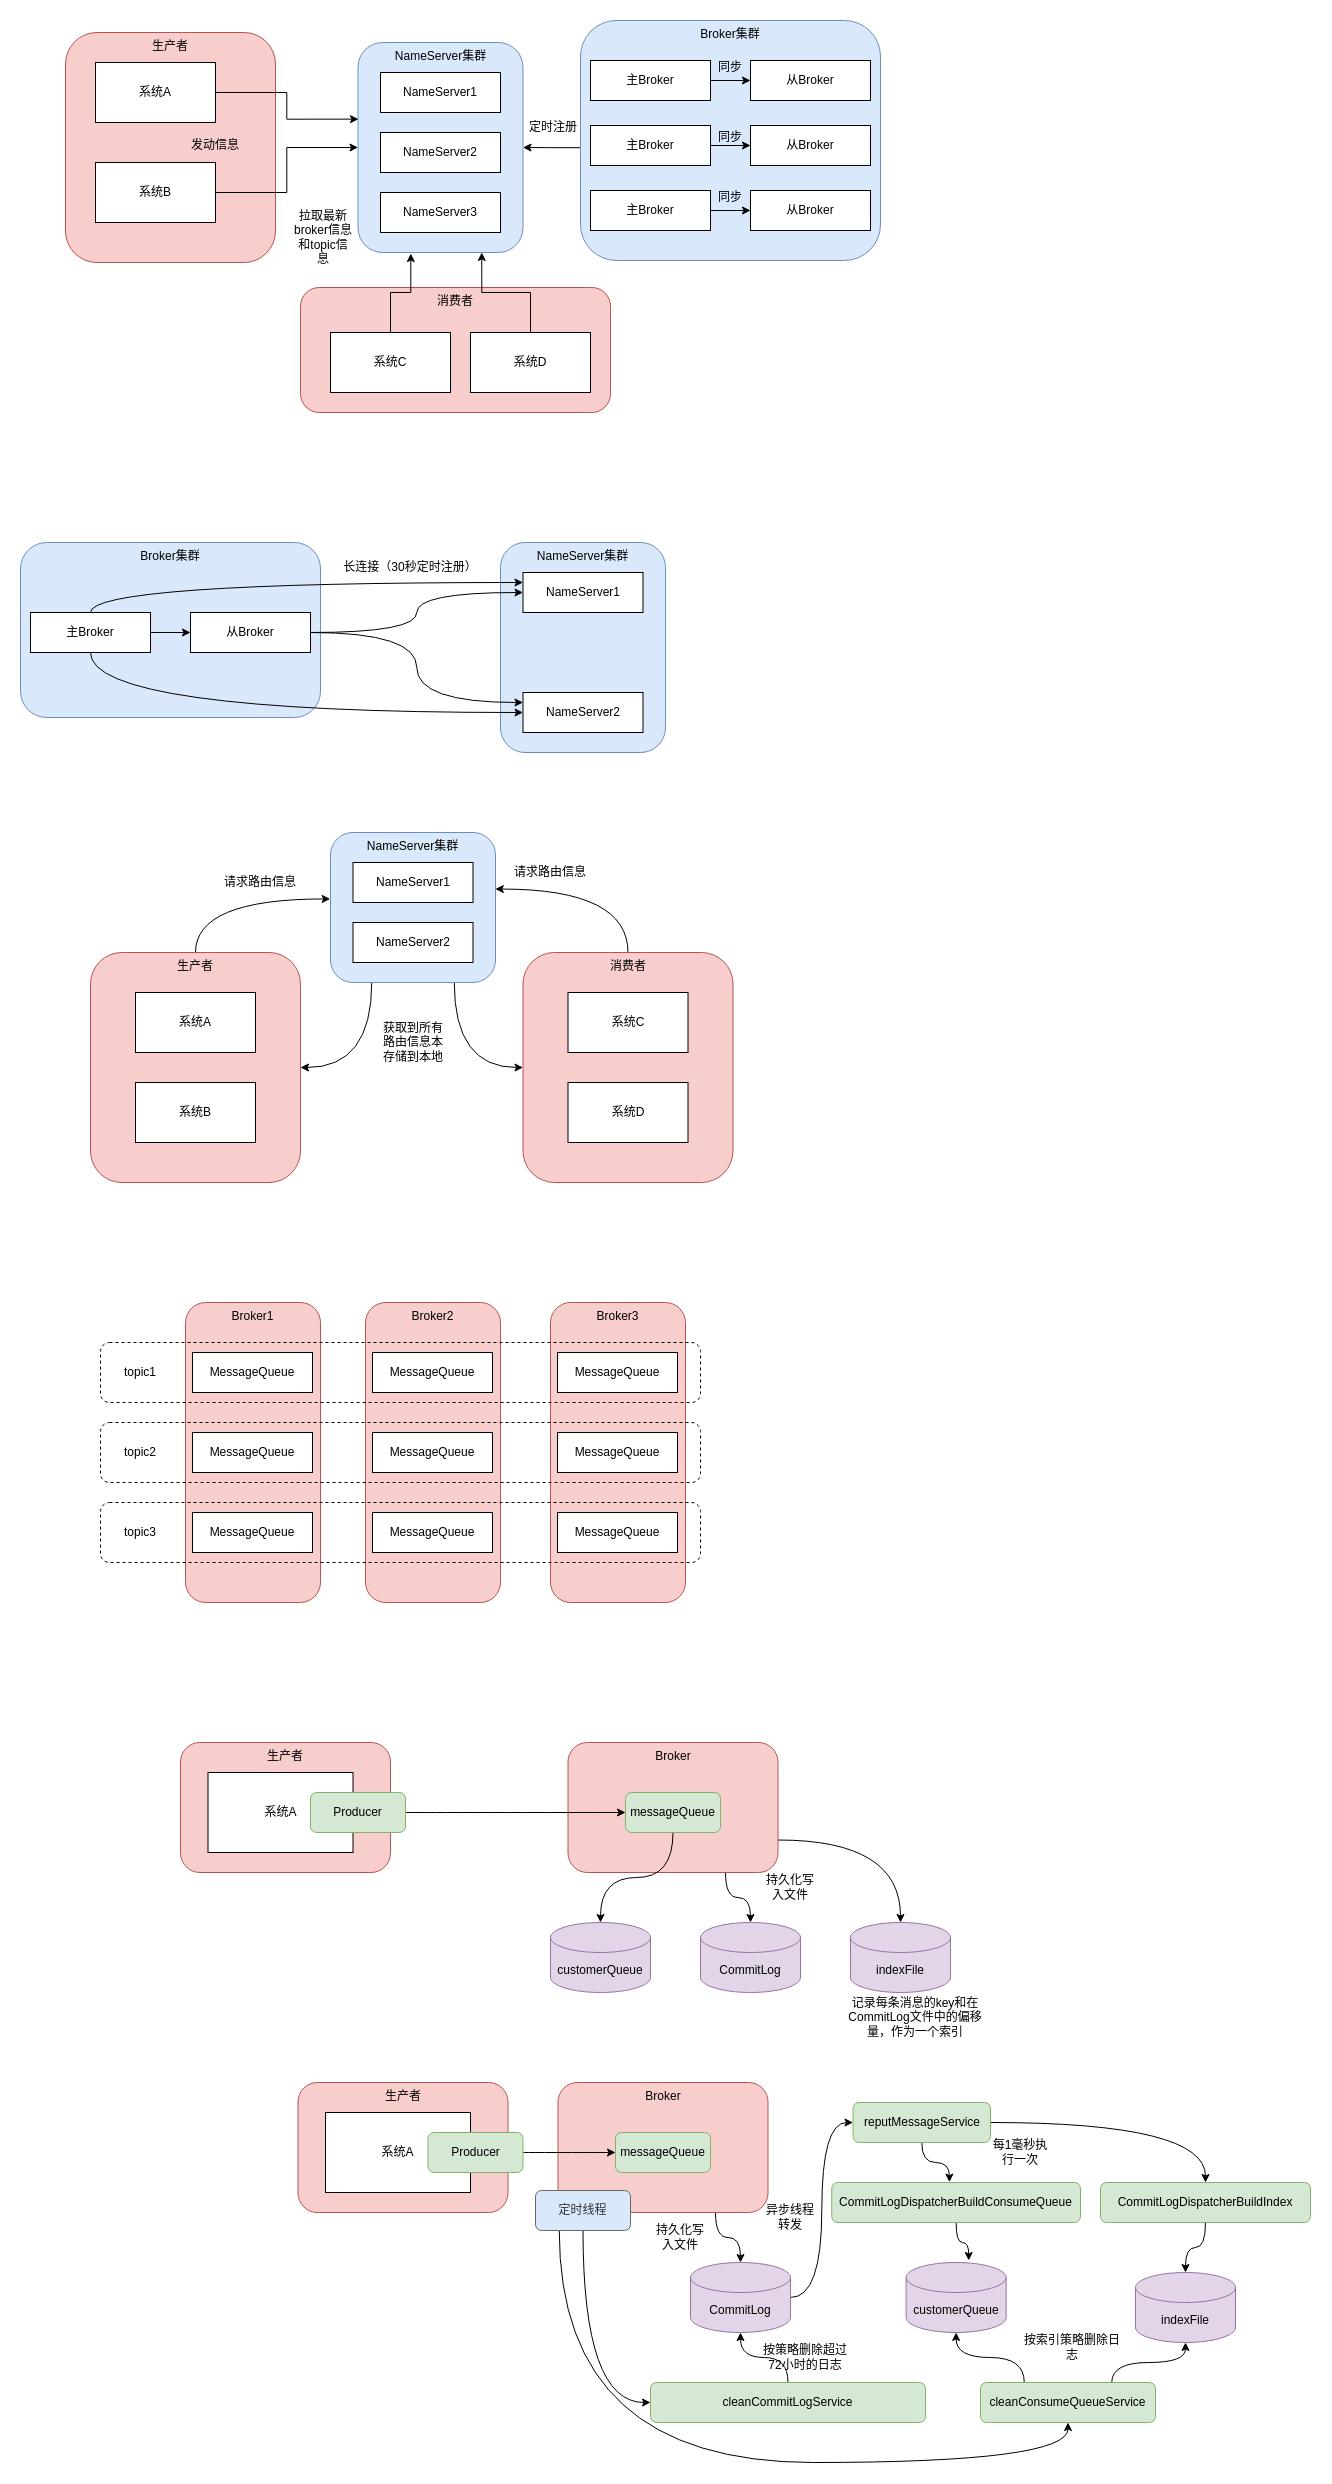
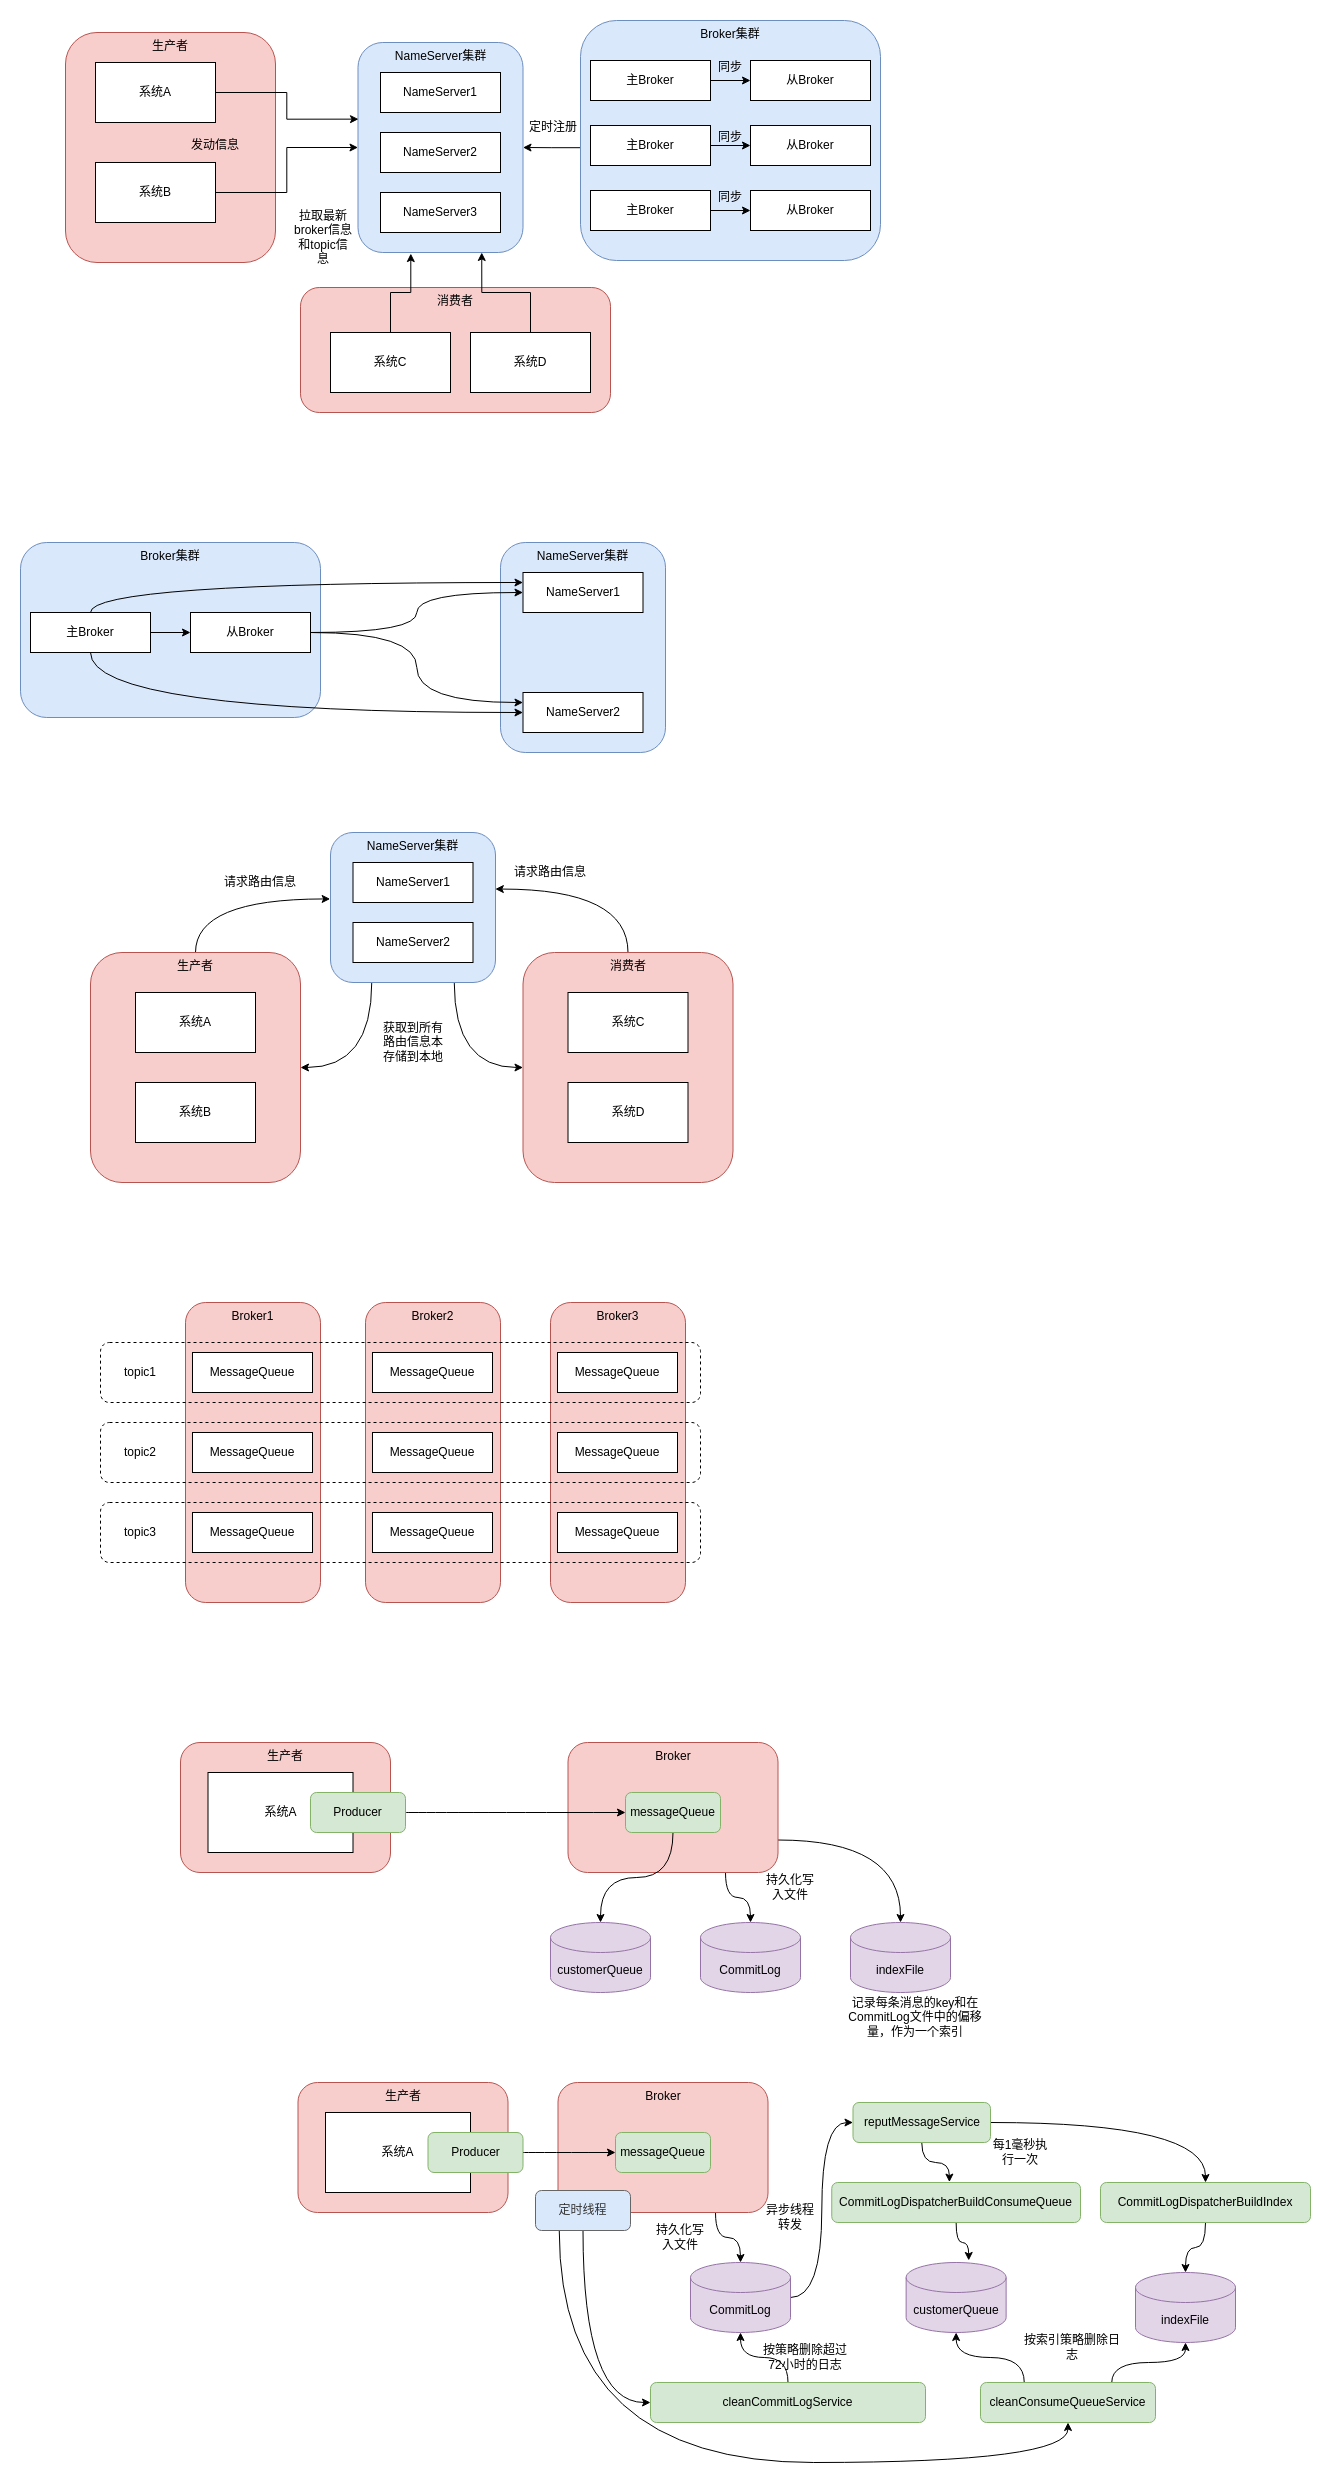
node "长连接（30秒定时注册）": removed
